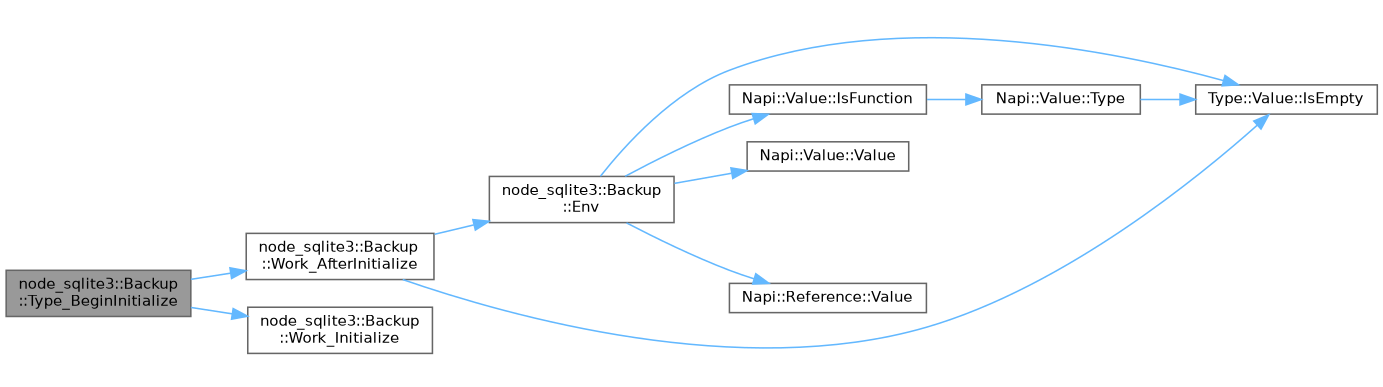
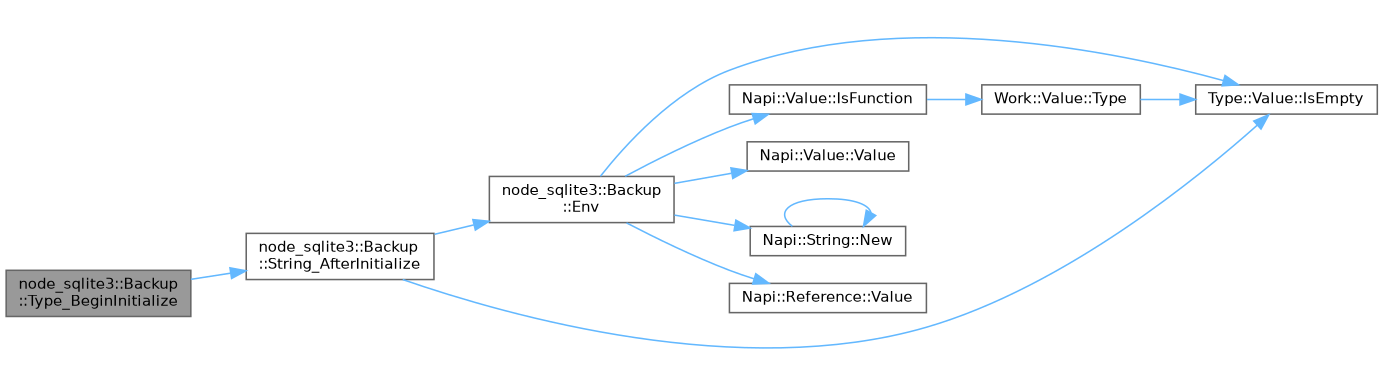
node "Napi::Value::Type": label "Napi::Value::Type" -> "Work::Value::Type"
node "Napi::String::New": added
node "node_sqlite3::Backup ::Work_AfterInitialize": label "node_sqlite3::Backup ::Work_AfterInitialize" -> "node_sqlite3::Backup ::String_AfterInitialize"
node "node_sqlite3::Backup ::Work_Initialize": removed
